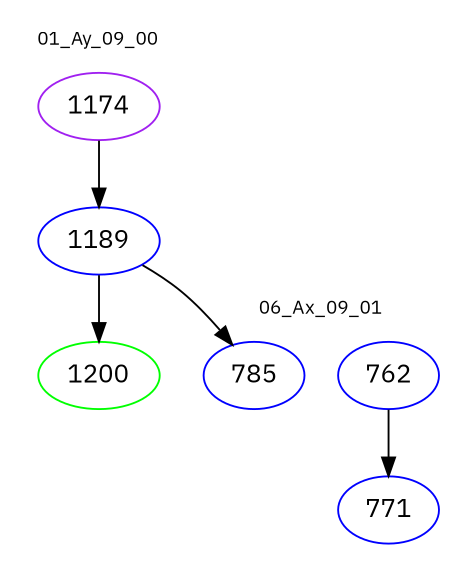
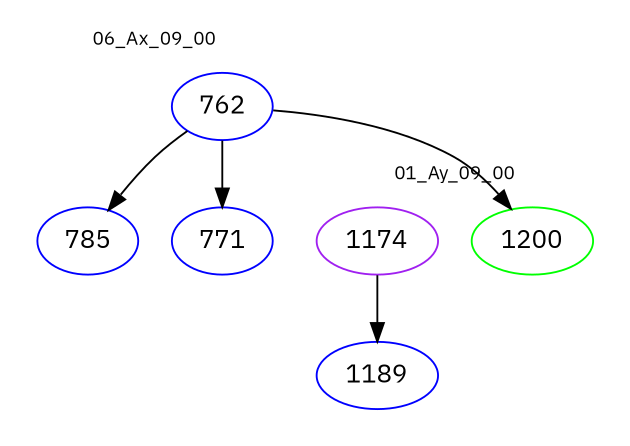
edge "1189" -> "1200": now "762" -> "1200"
cluster "06_Ax_09_01": label "06_Ax_09_01" -> "06_Ax_09_00"
edge "1189" -> "785": now "762" -> "785"
